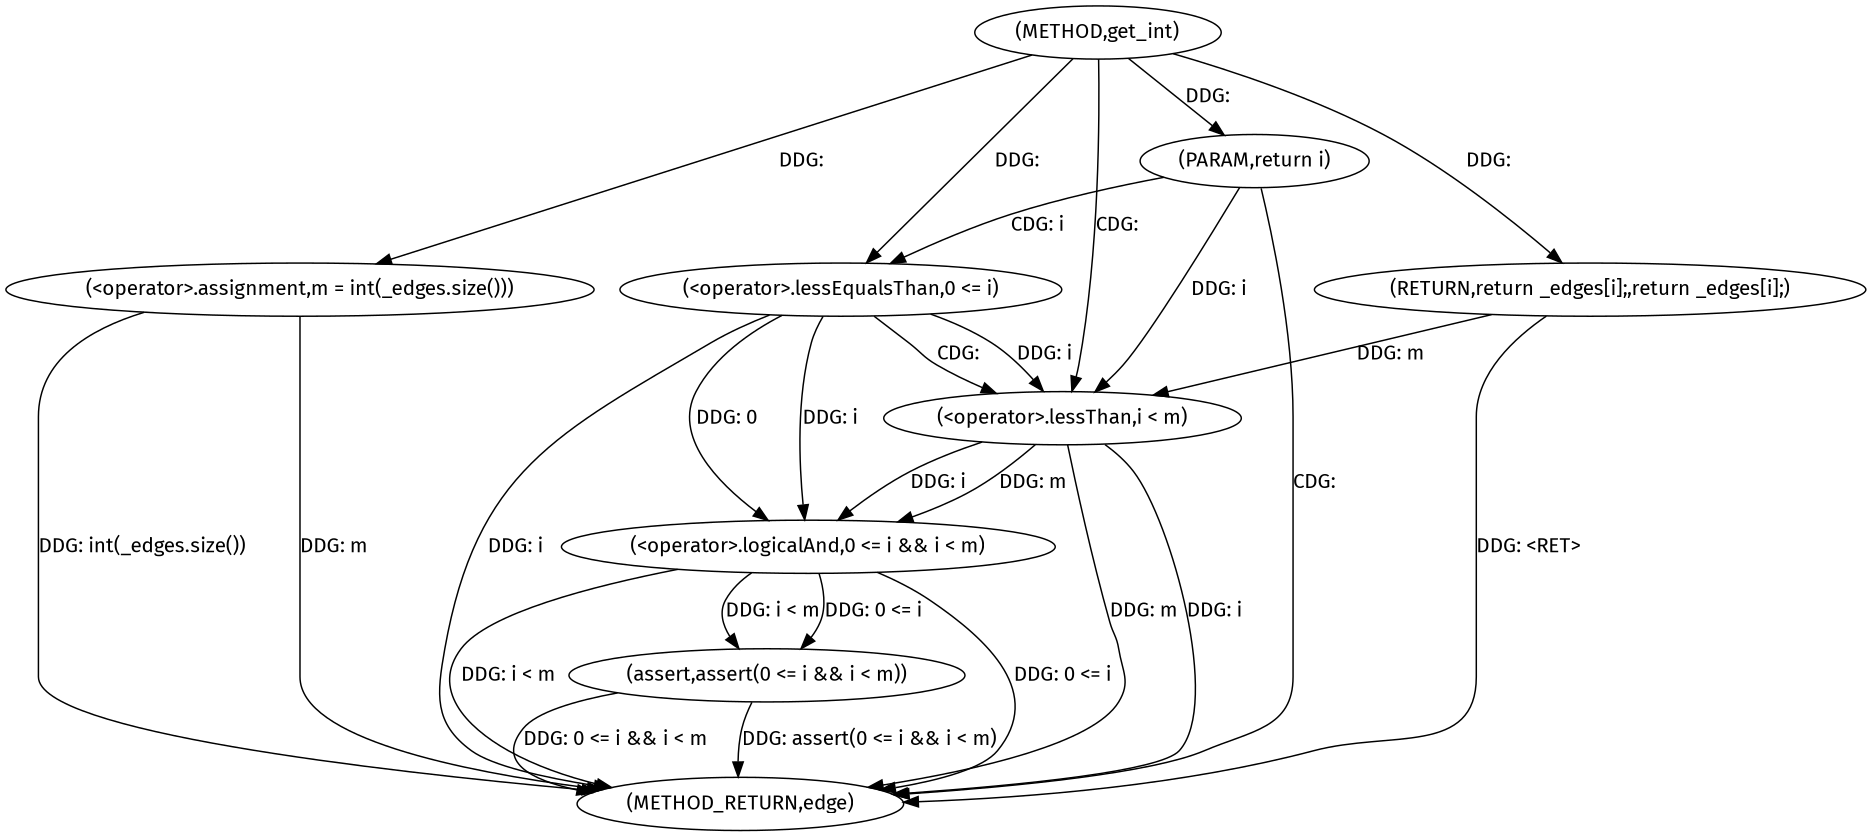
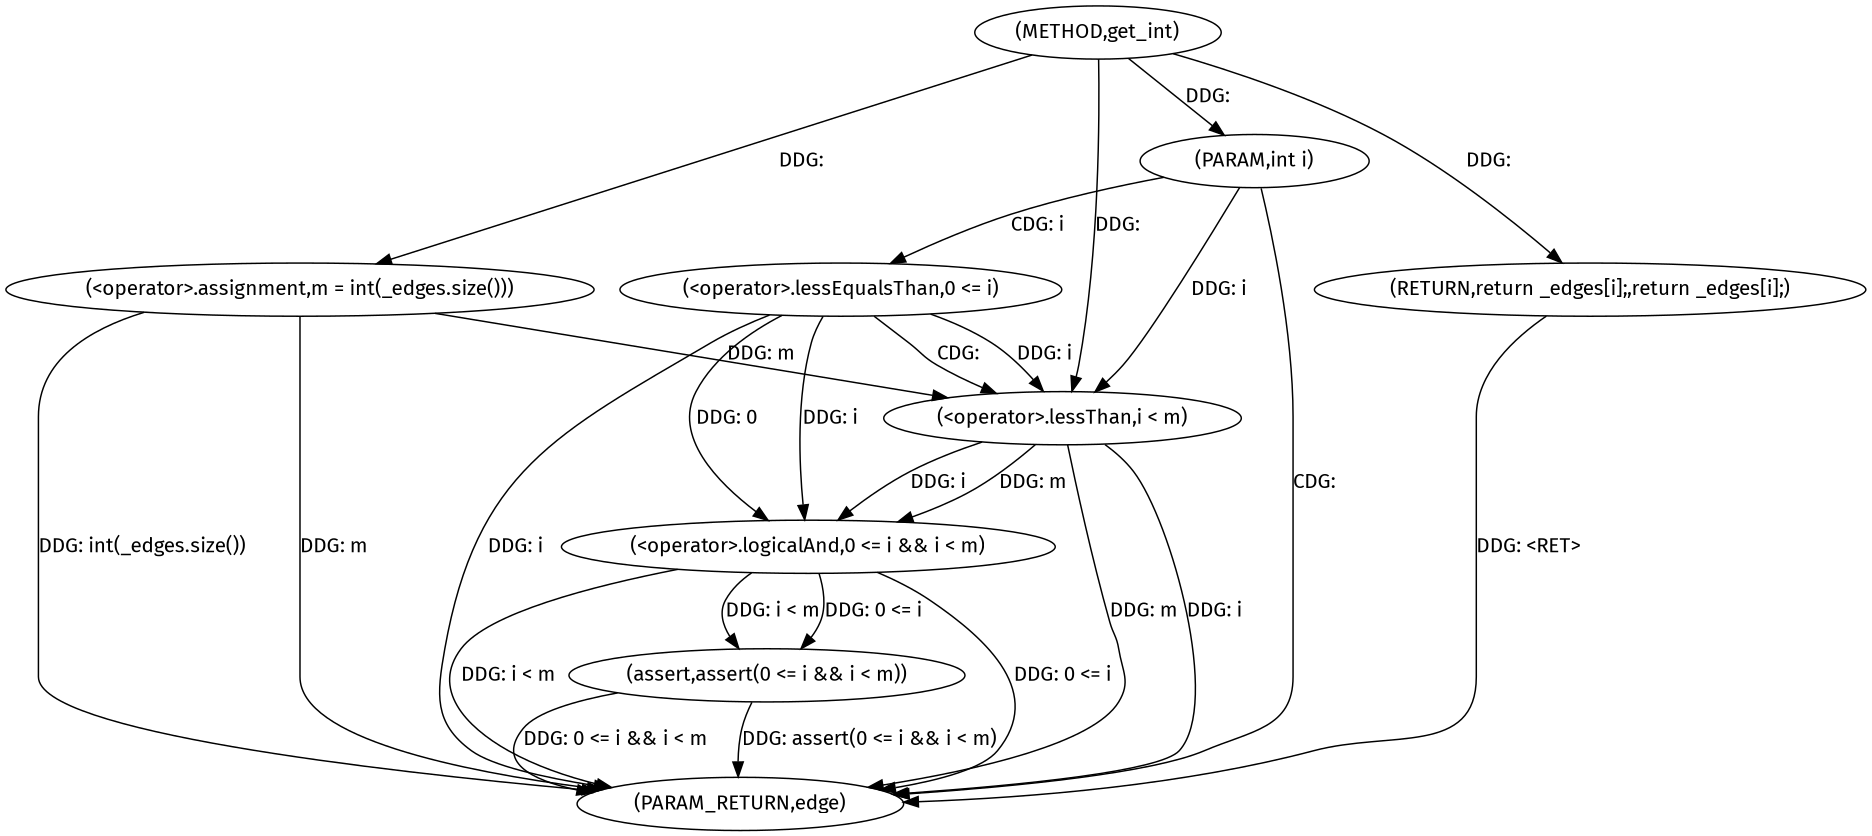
edge "(METHOD,get_int)" -> "(<operator>.lessEqualsThan,0 <= i)": removed, label "DDG:"
node "(PARAM,return i)": label "(PARAM,return i)" -> "(PARAM,int i)"
edge "(METHOD,get_int)" -> "(<operator>.lessThan,i < m)": label "CDG: " -> "DDG: "
edge "(RETURN,return _edges[i];,return _edges[i];)" -> "(<operator>.lessThan,i < m)": now "(<operator>.assignment,m = int(_edges.size()))" -> "(<operator>.lessThan,i < m)"
node "(METHOD_RETURN,edge)": label "(METHOD_RETURN,edge)" -> "(PARAM_RETURN,edge)"
